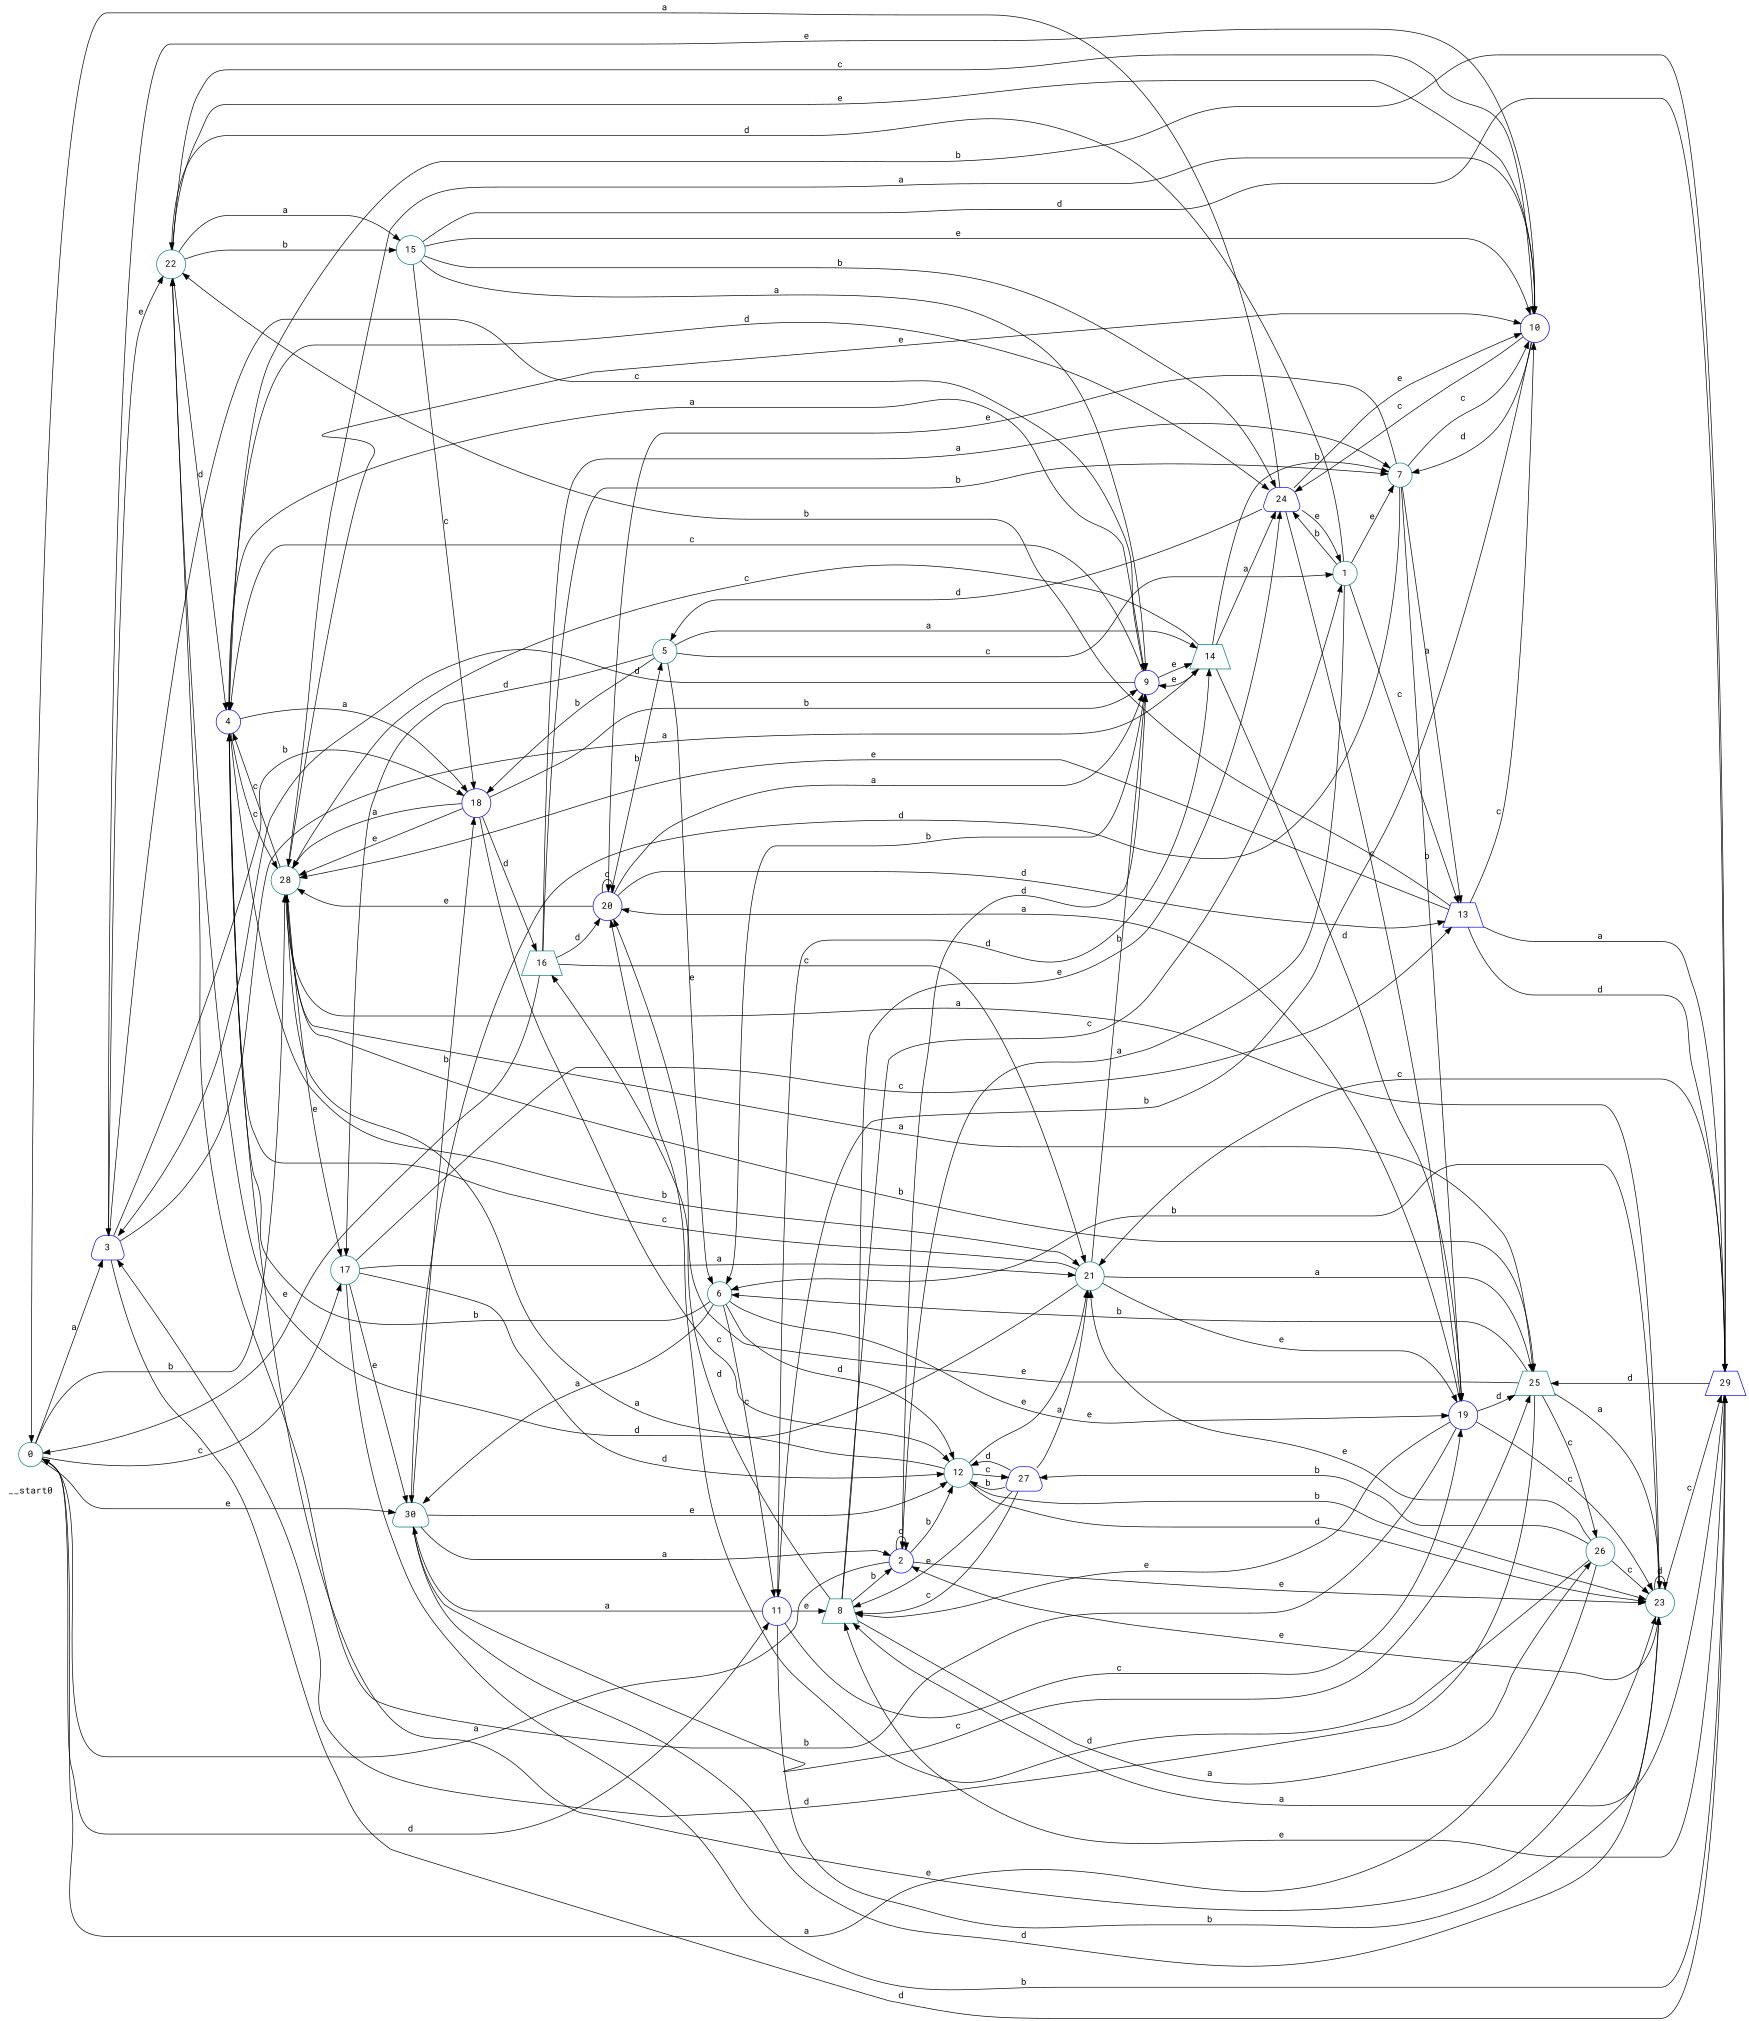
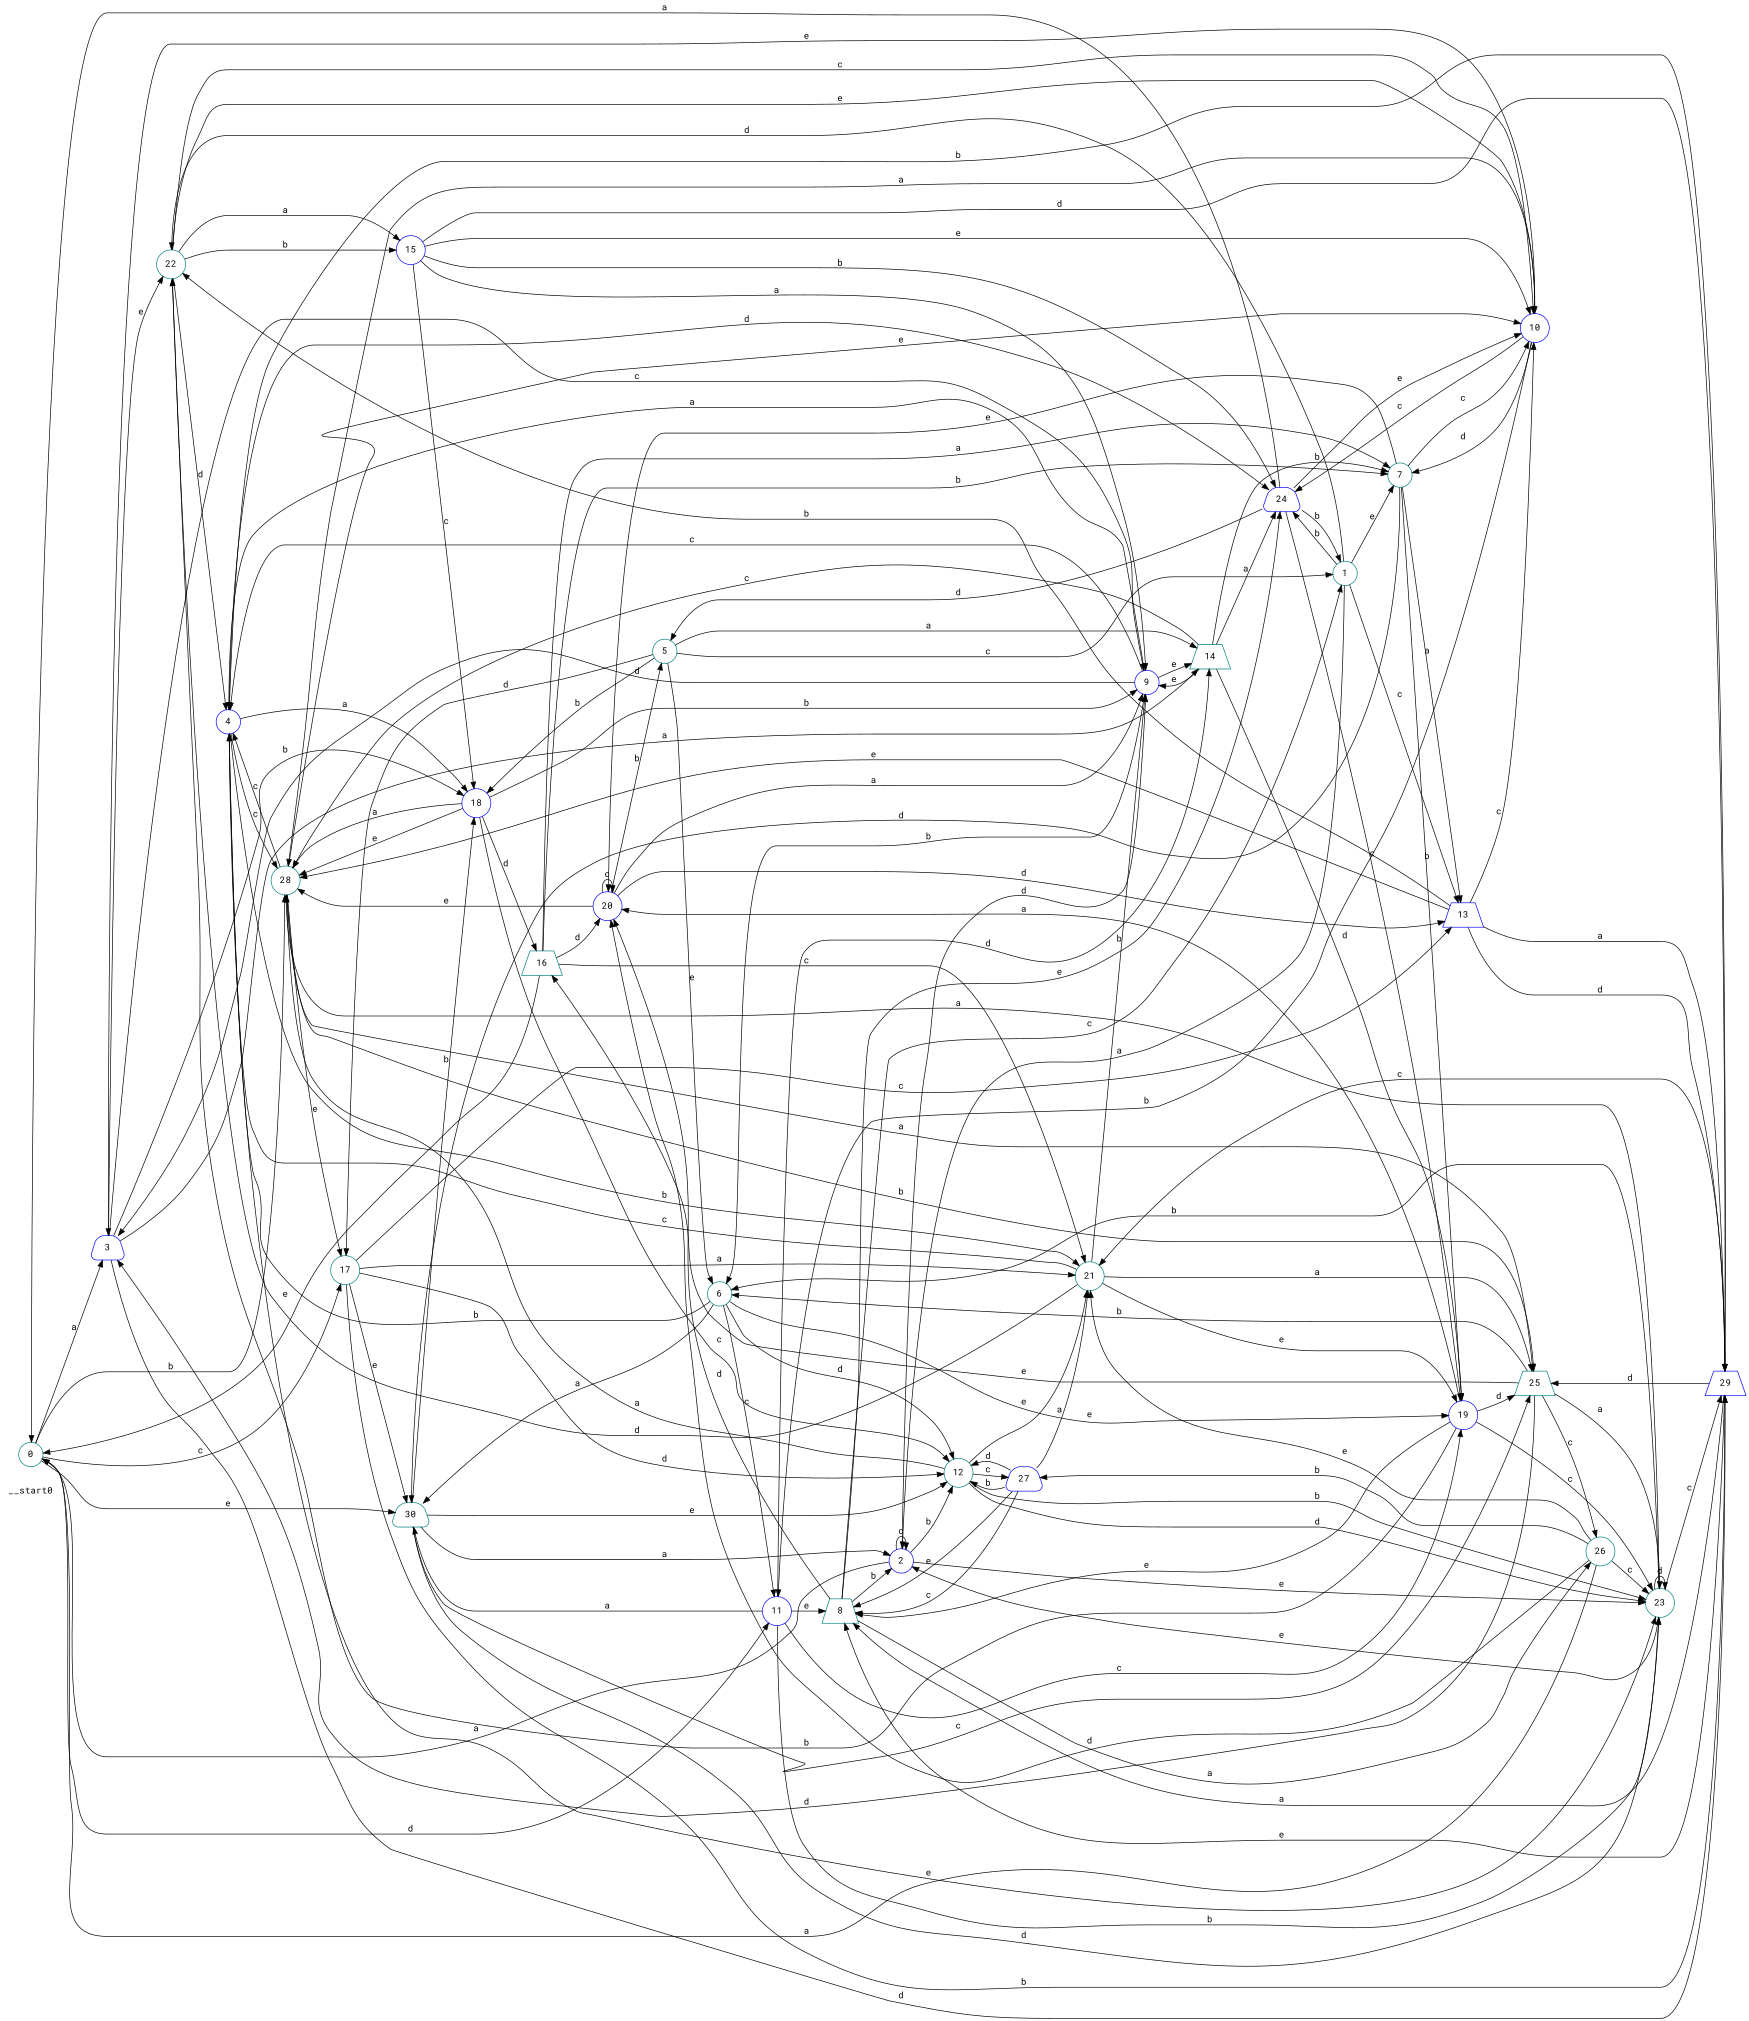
node "15": color teal -> blue
edge "24" -> "1": label "e" -> "b"
